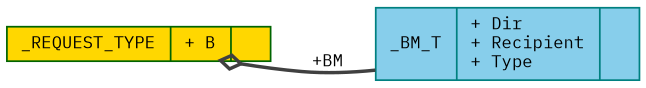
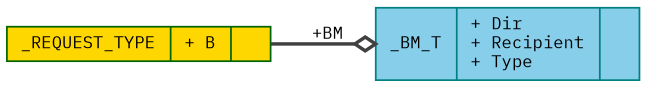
edge "_BM_T" -> "_REQUEST_TYPE": reversed
